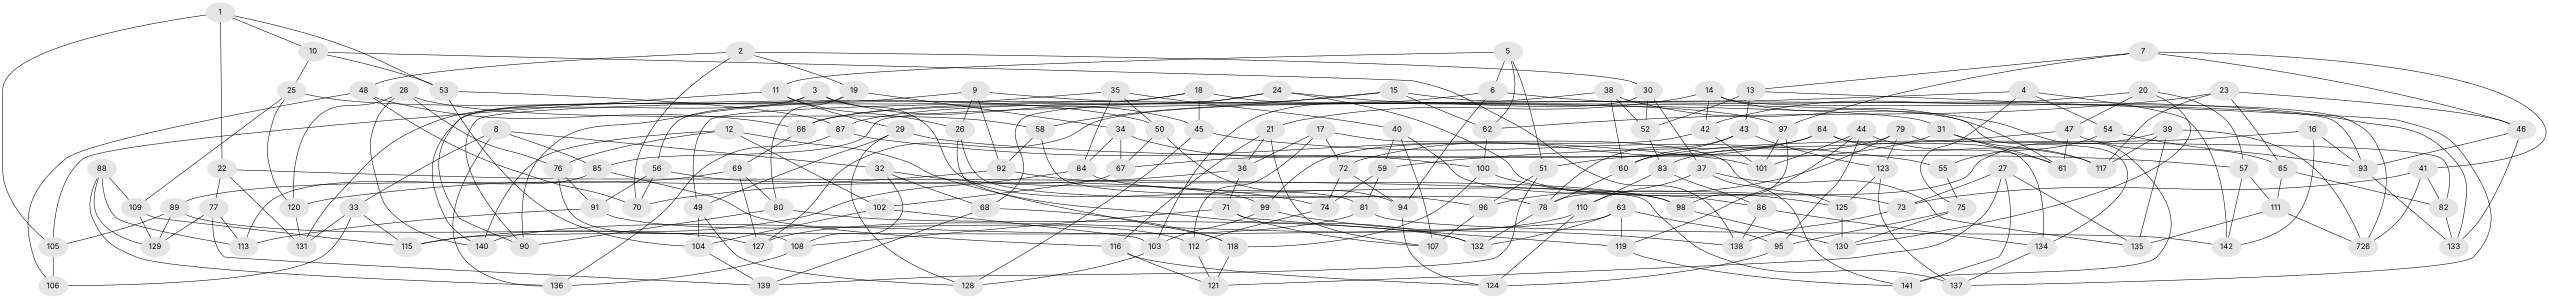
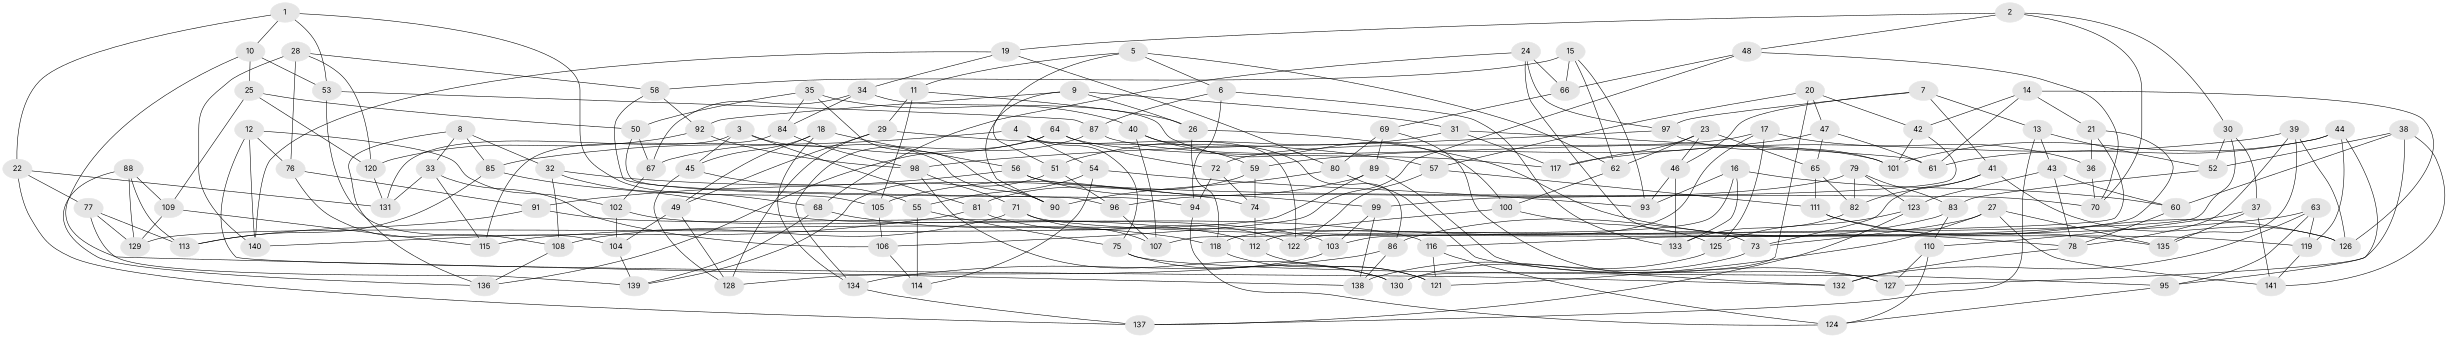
edge "36" -- "71": now "98" -- "71"
edge "93" -- "133": now "16" -- "133"
node "142": label "142" -> "122"
node "726": label "726" -> "126"
node "114": added
